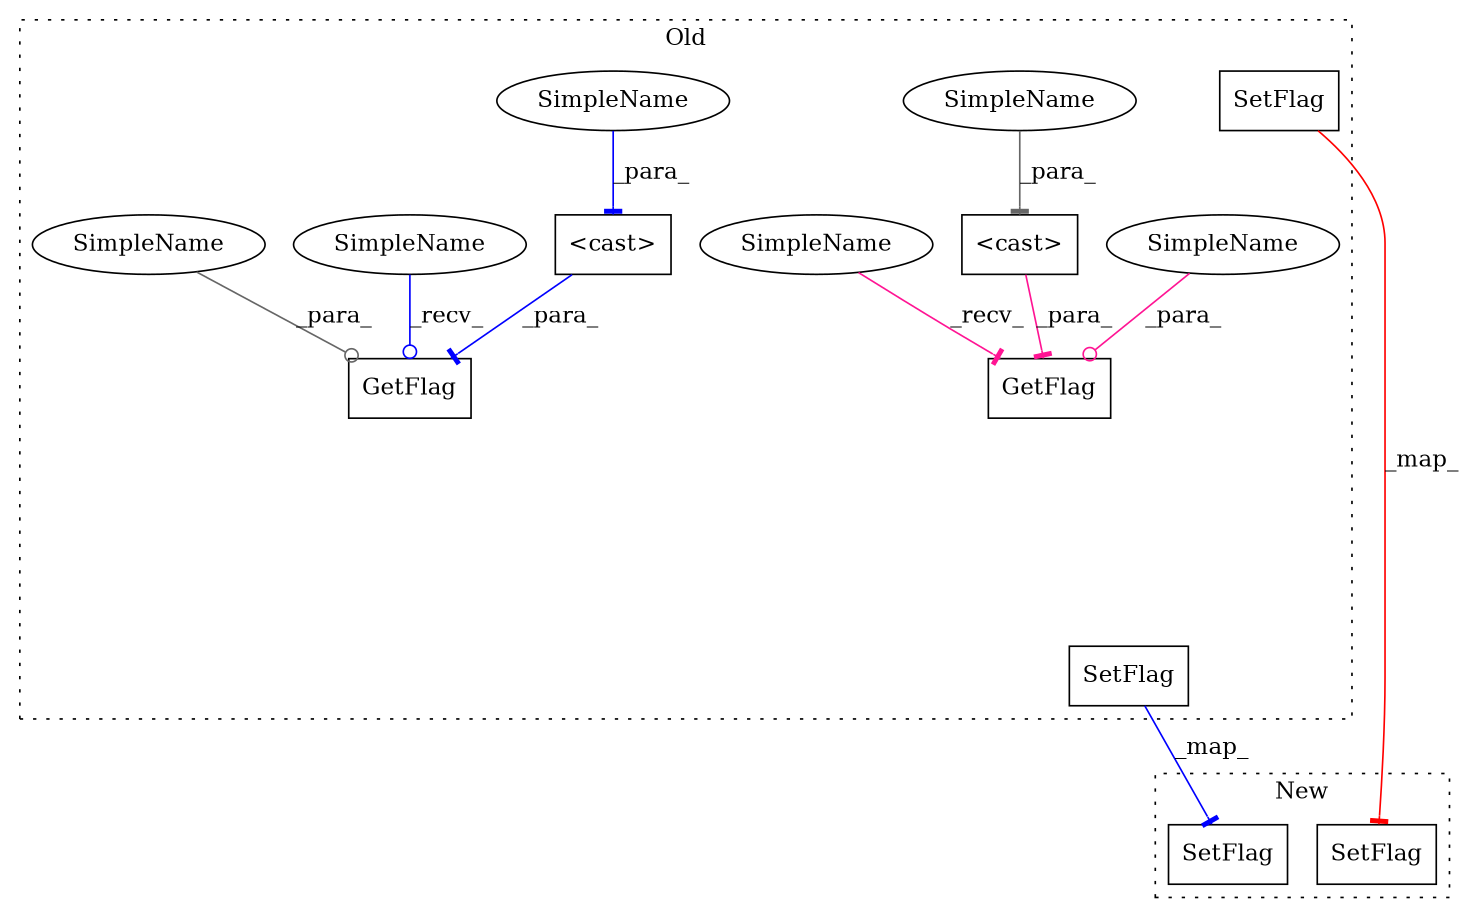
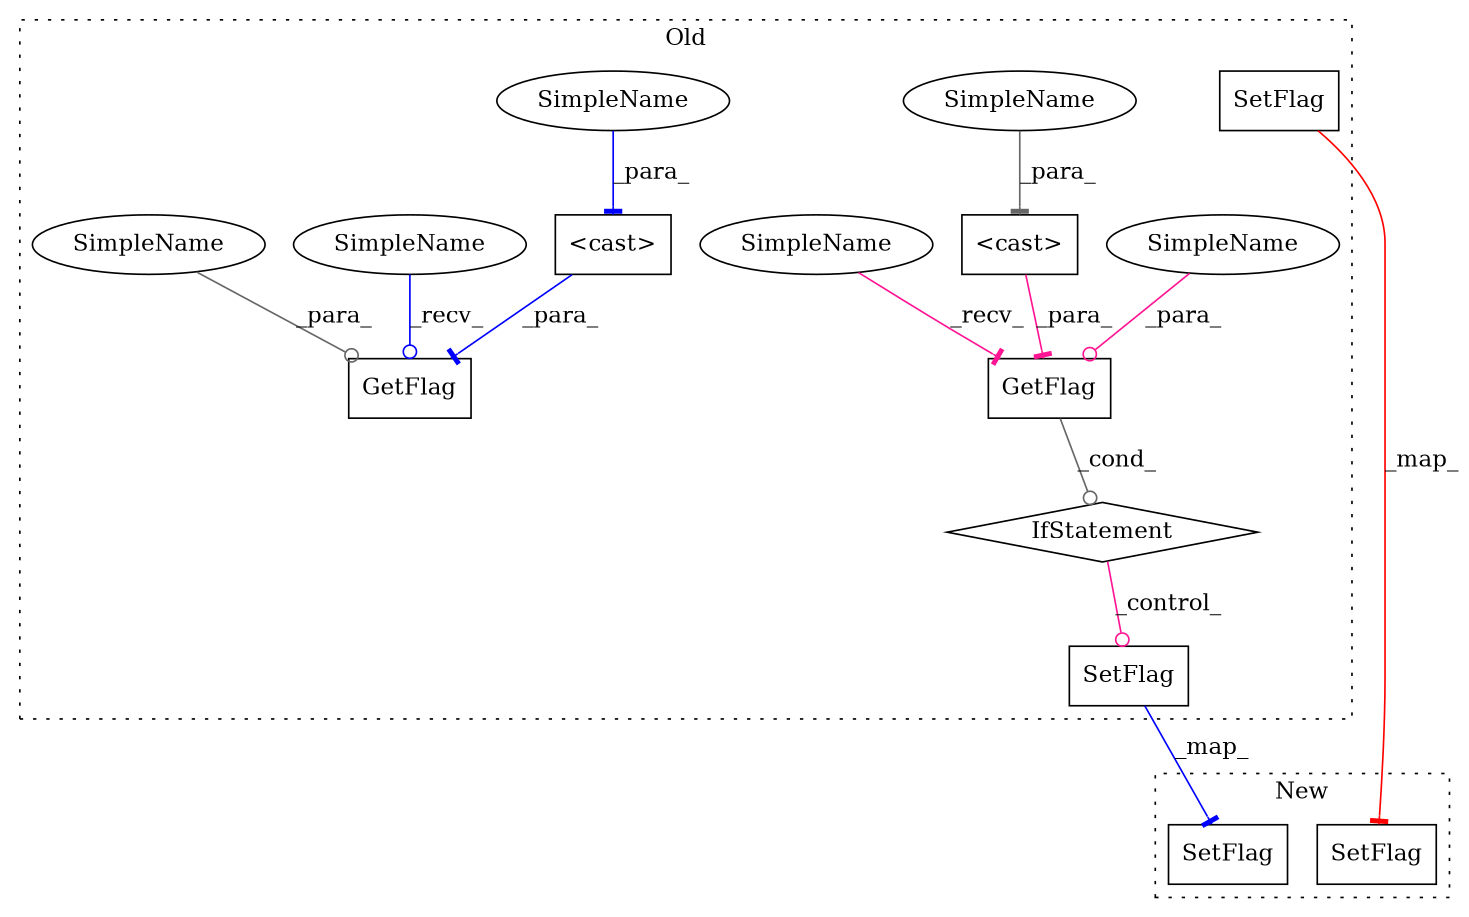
node "IfStatement": added
